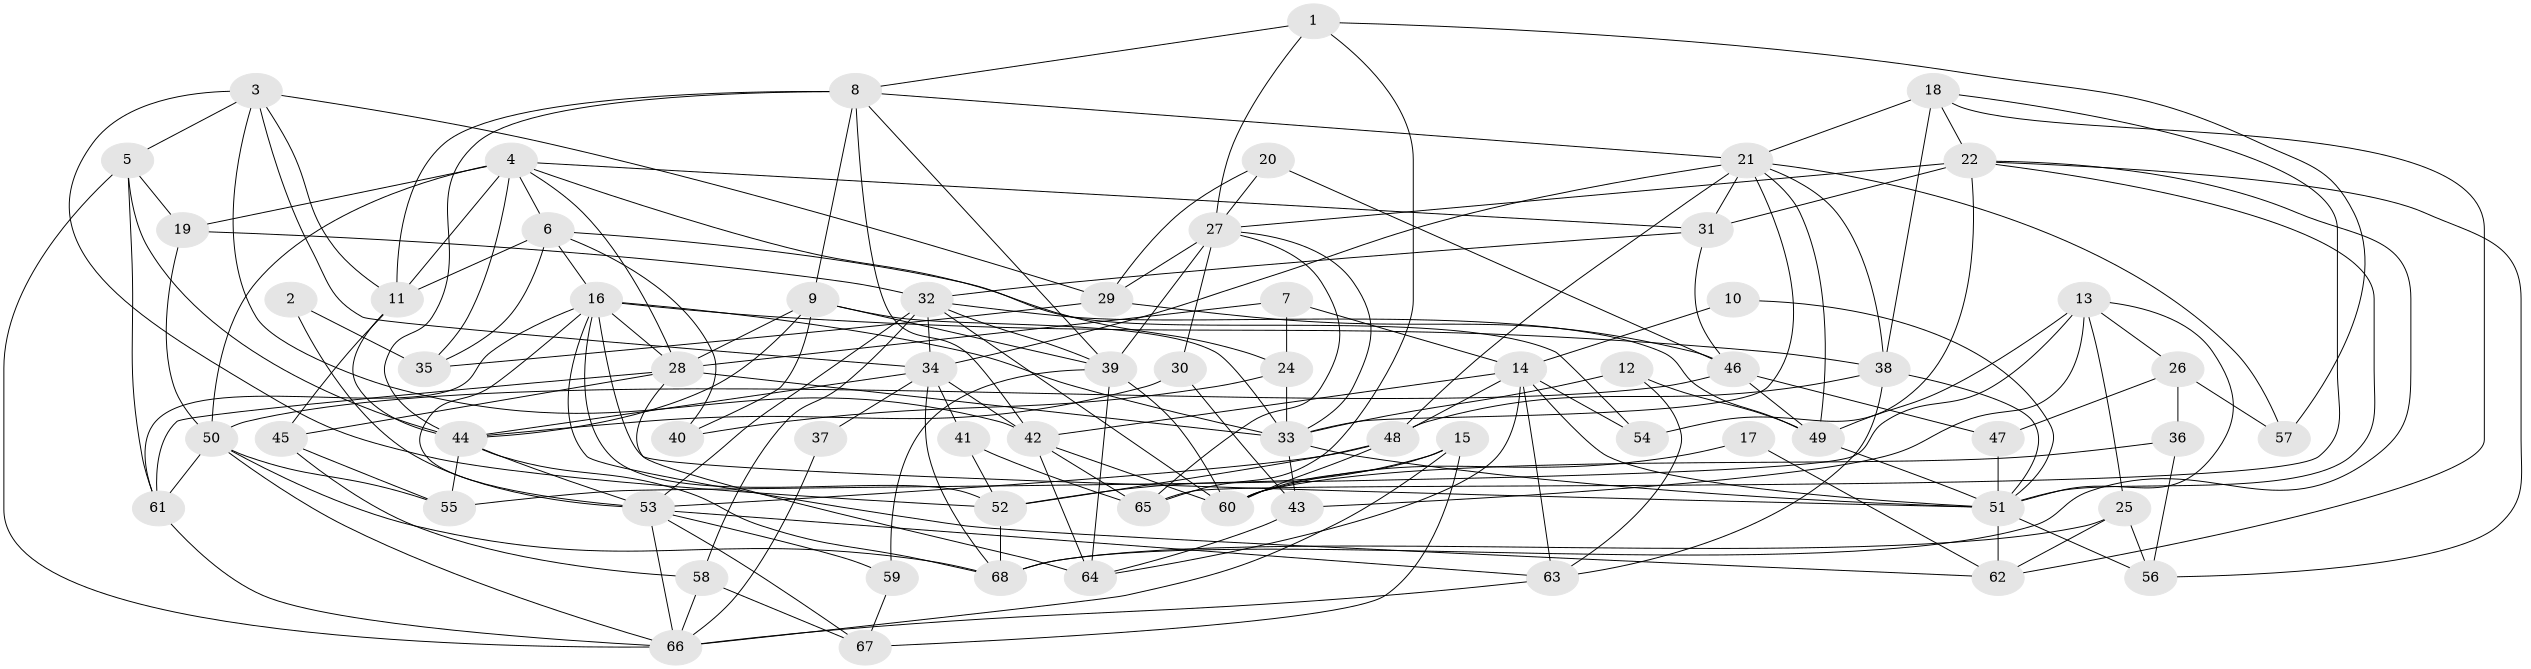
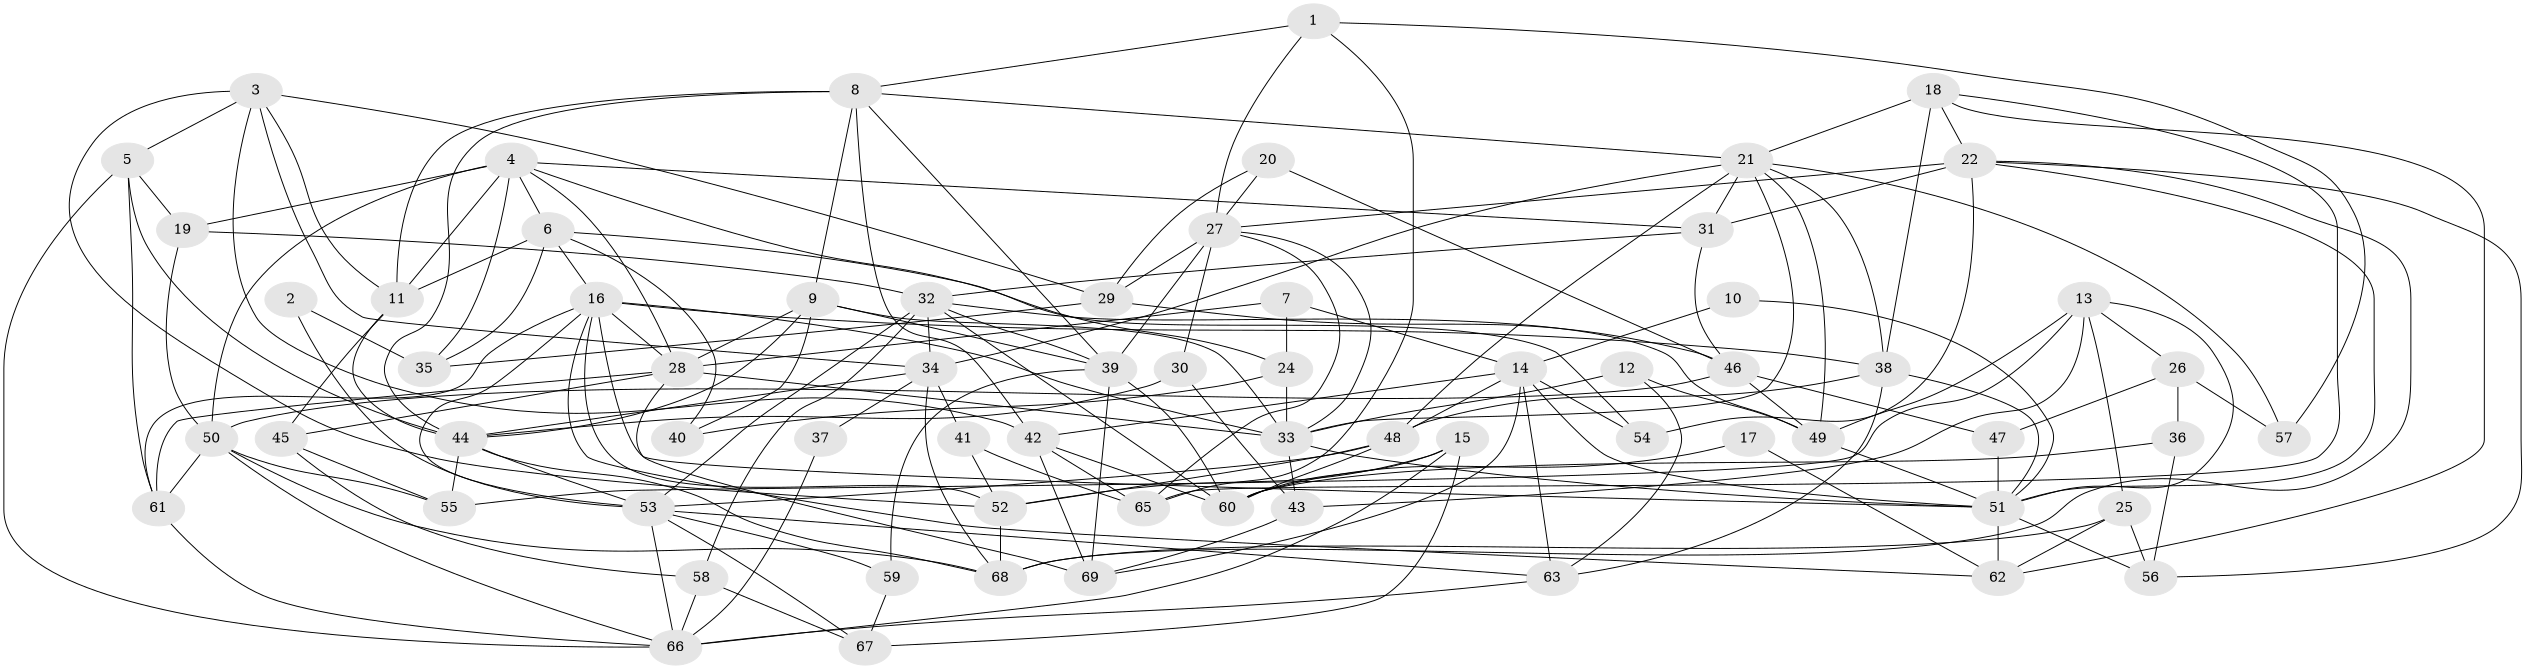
edge "34" -- "42": removed
node "64": label "64" -> "69"
